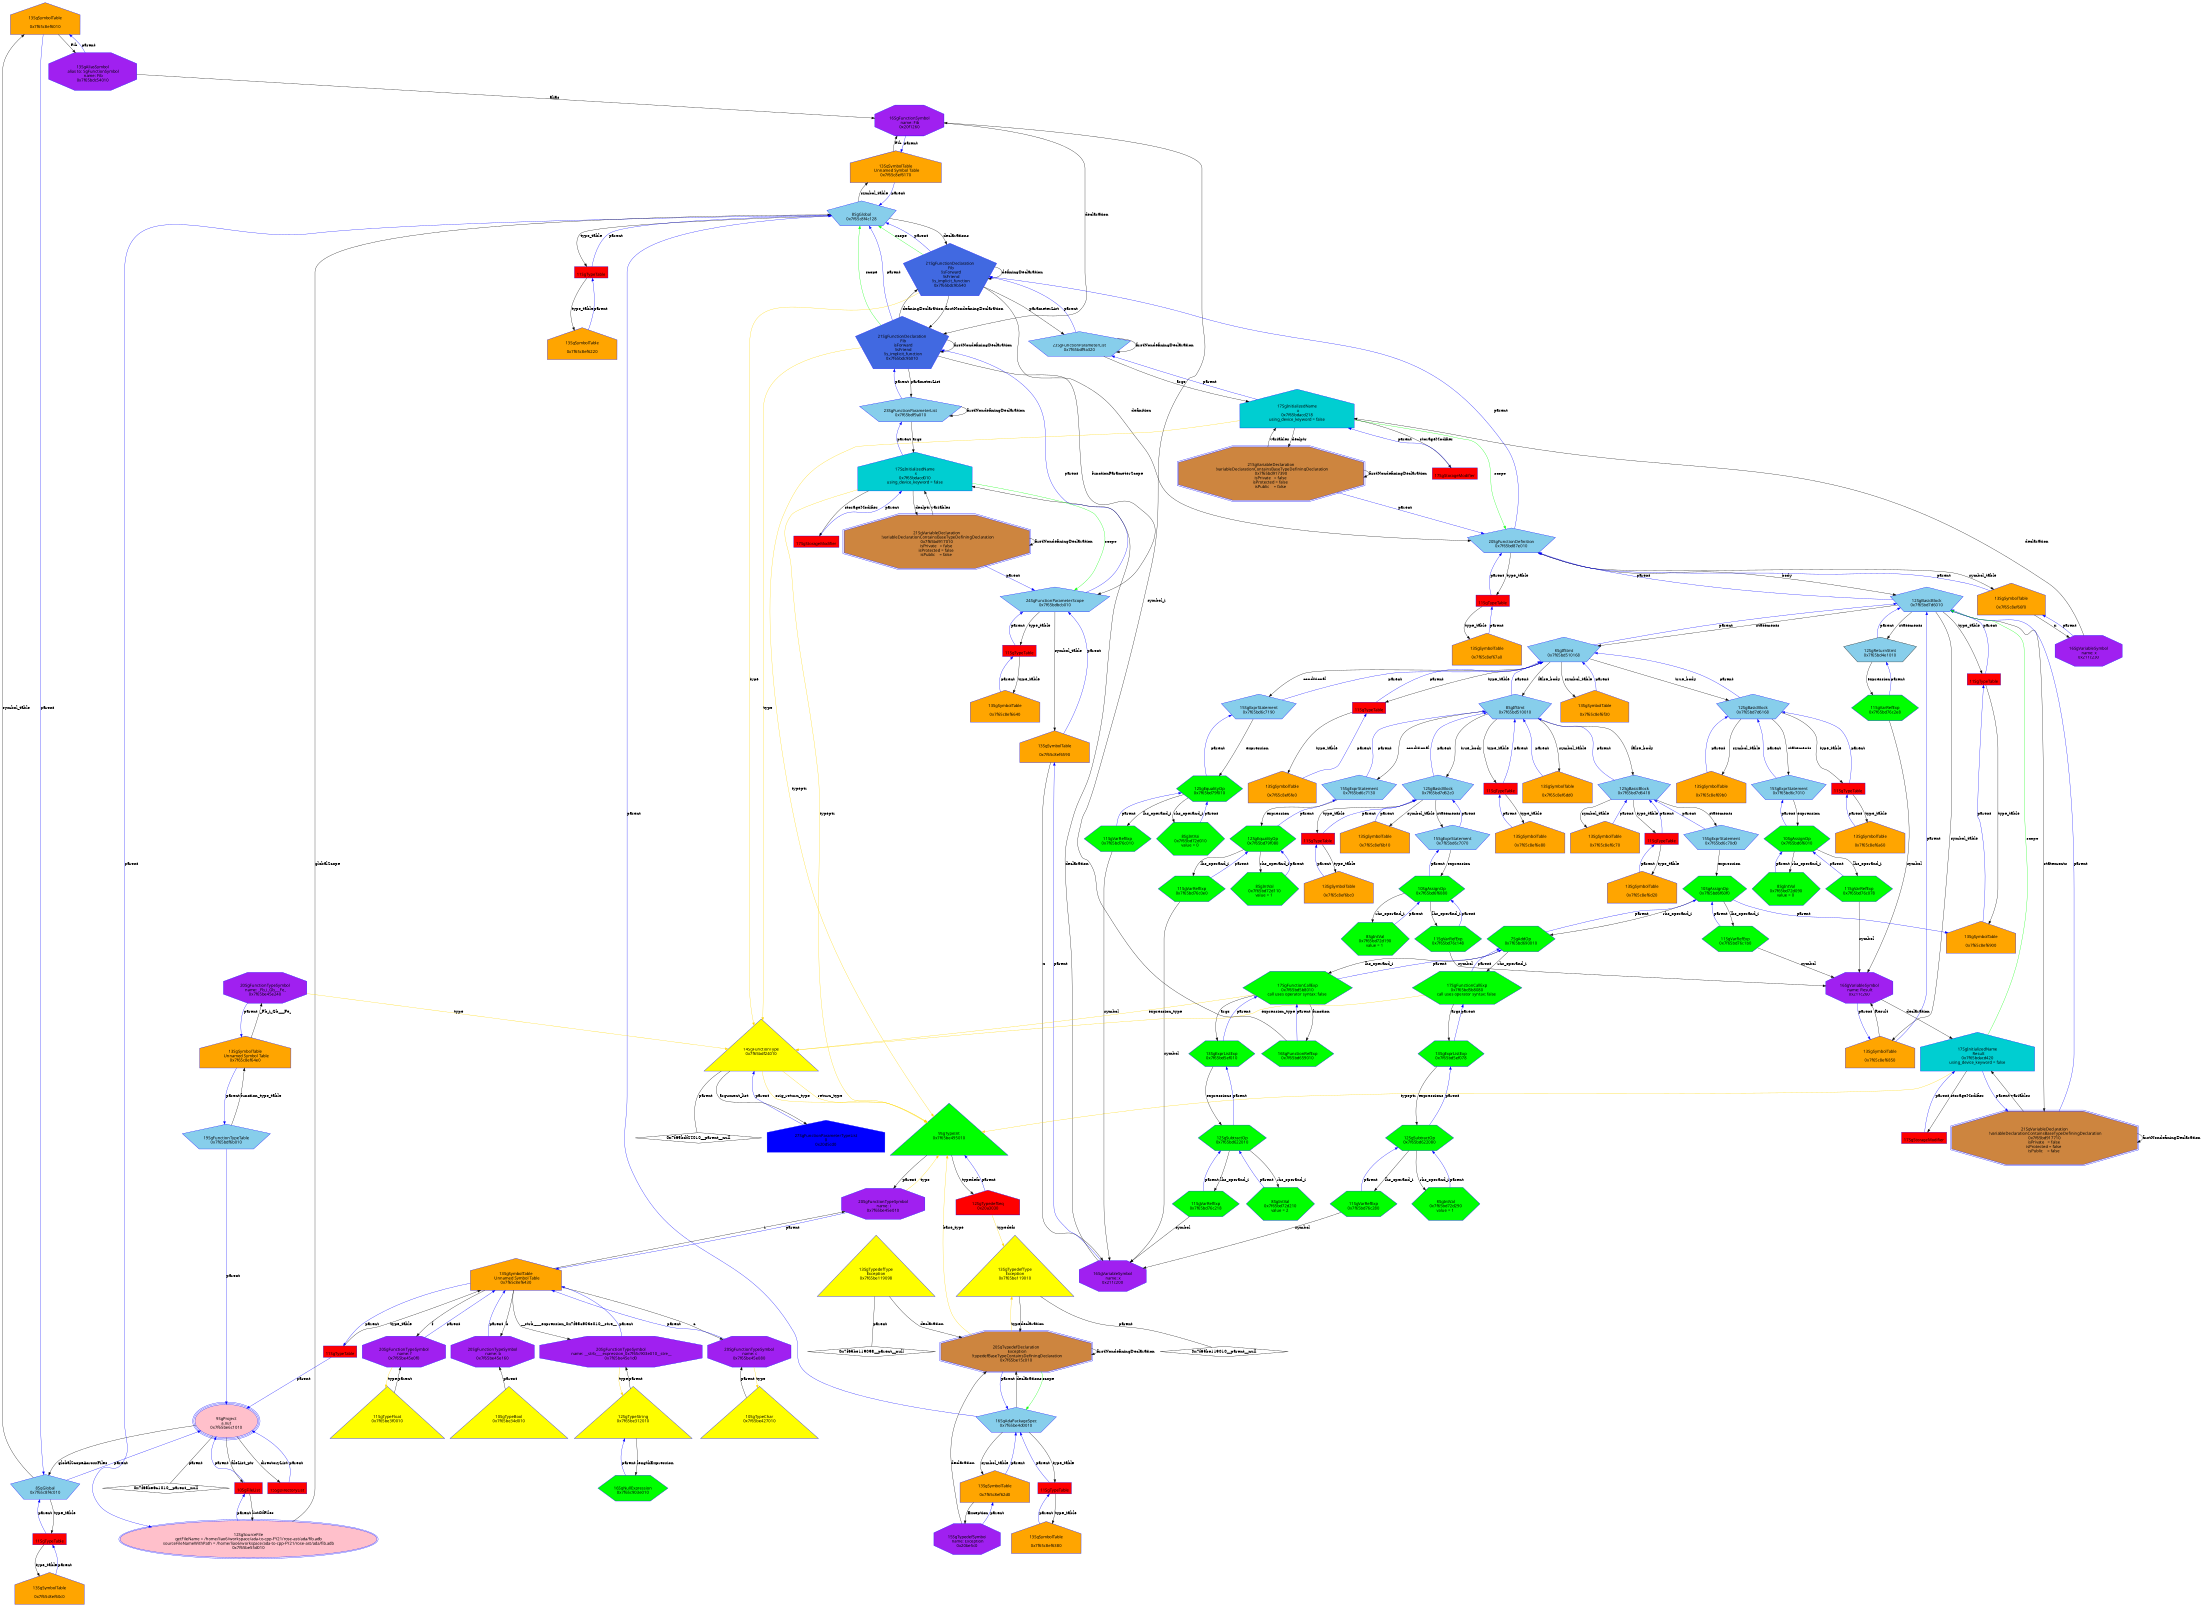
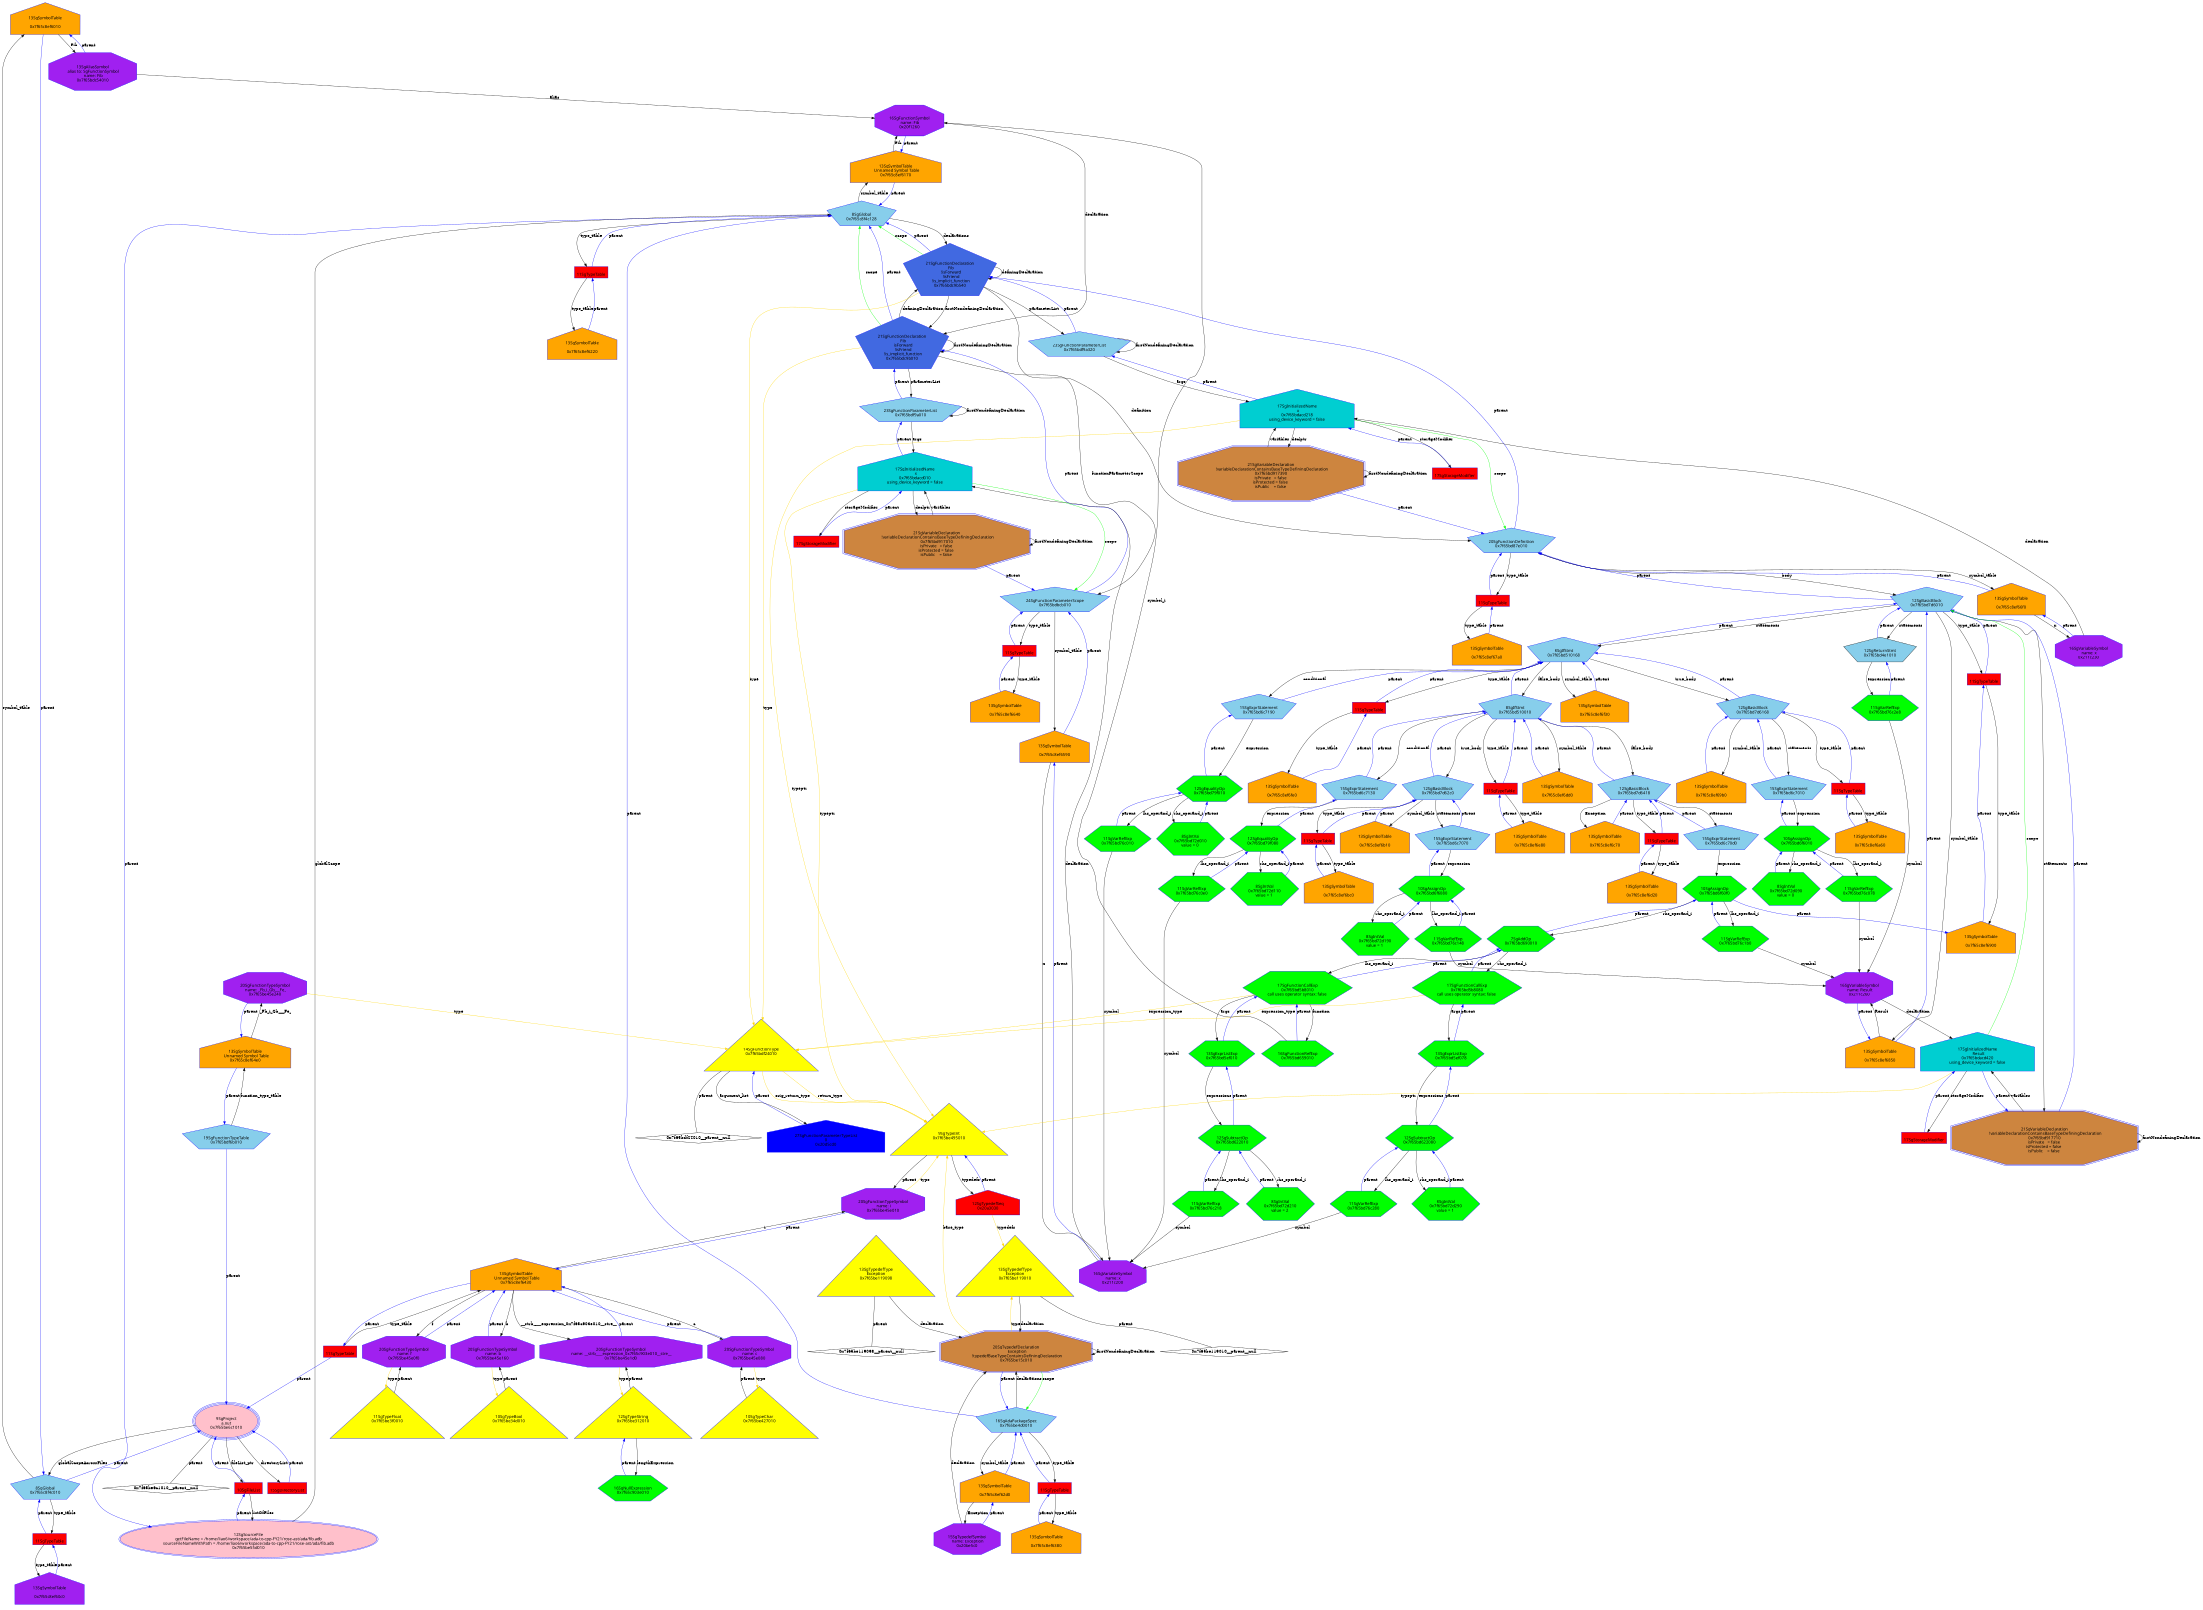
edge "12SgBasicBlock 0x7f65bd7d6418" -> "13SgSymbolTable 0x7f65c8ef6c70": label "symbol_table" -> "Exception"
node "9SgTypeInt 0x7f65be495010": fillcolor green -> yellow
edge "20SgFunctionTypeSymbol name: b 0x7f65be45e160" -> "10SgTypeBool 0x7f65be34d010": added, label "type"
node "13SgSymbolTable 0x7f65c8ef60c0": fillcolor orange -> purple
